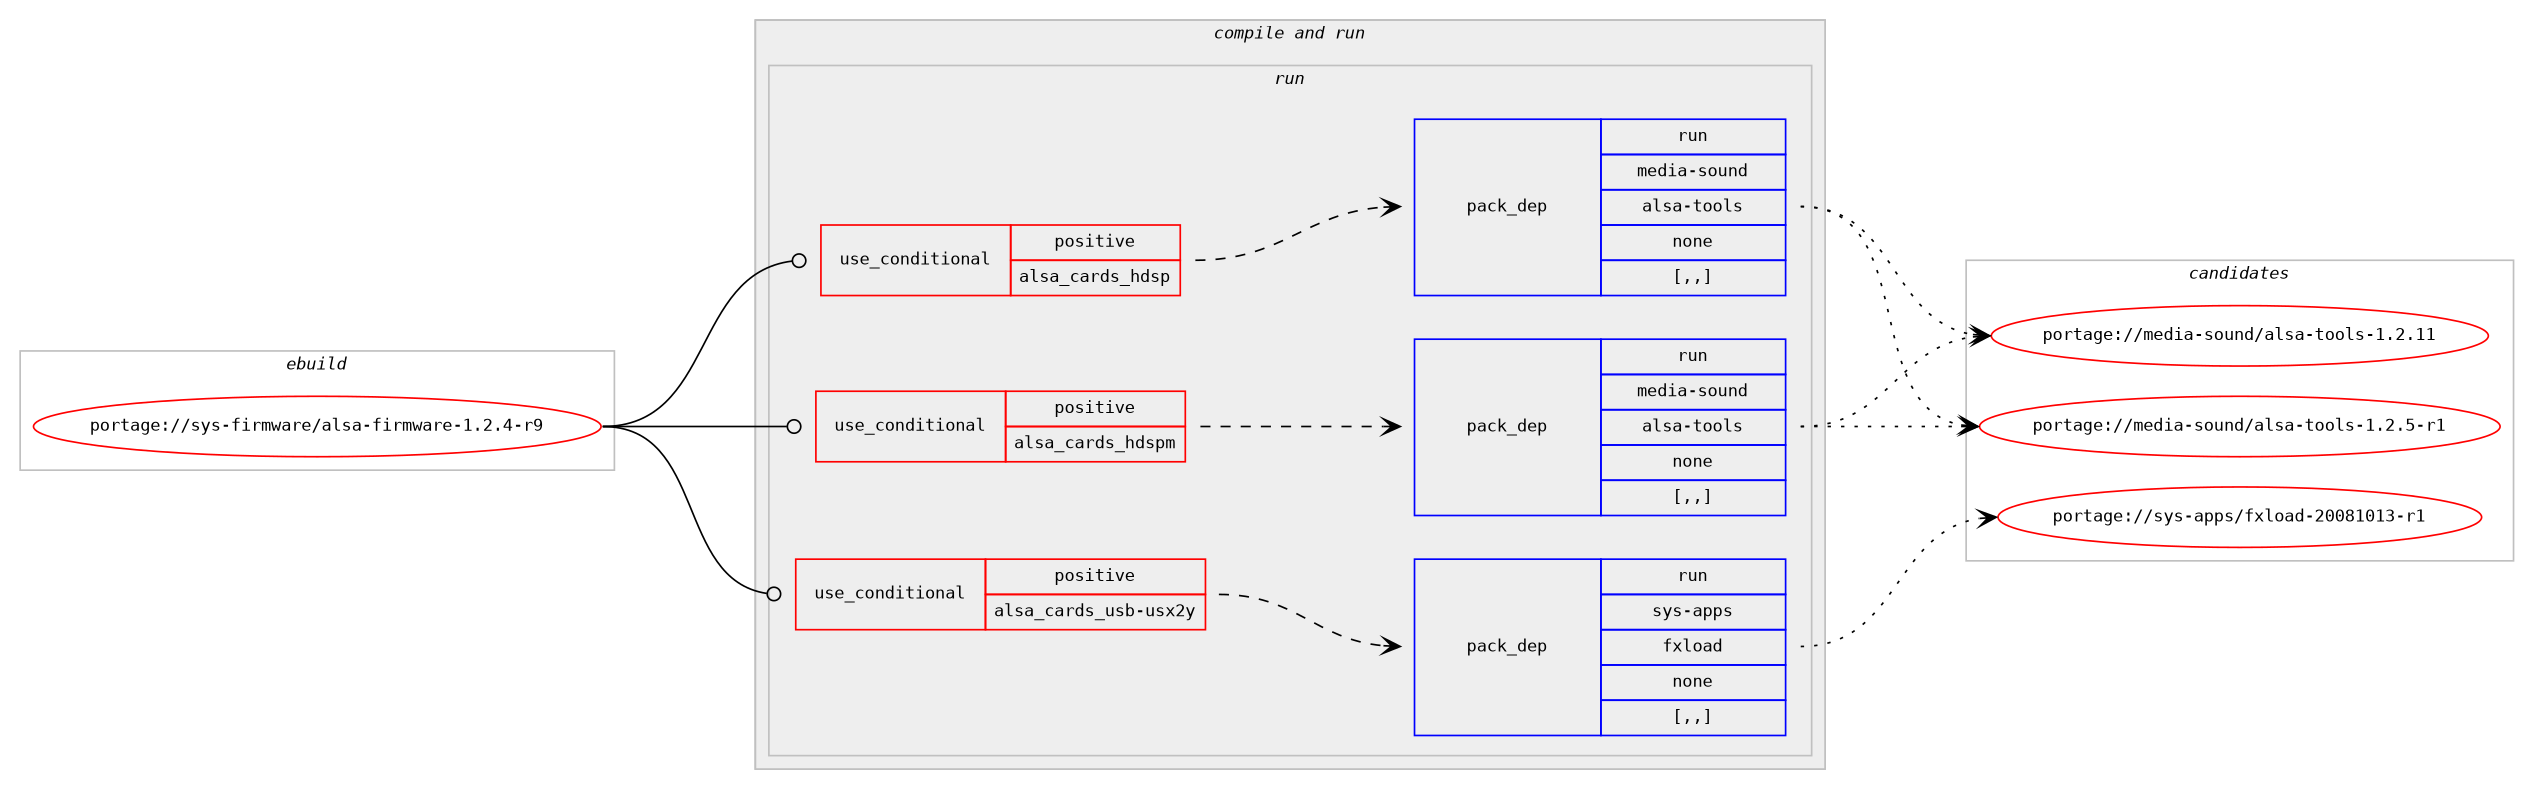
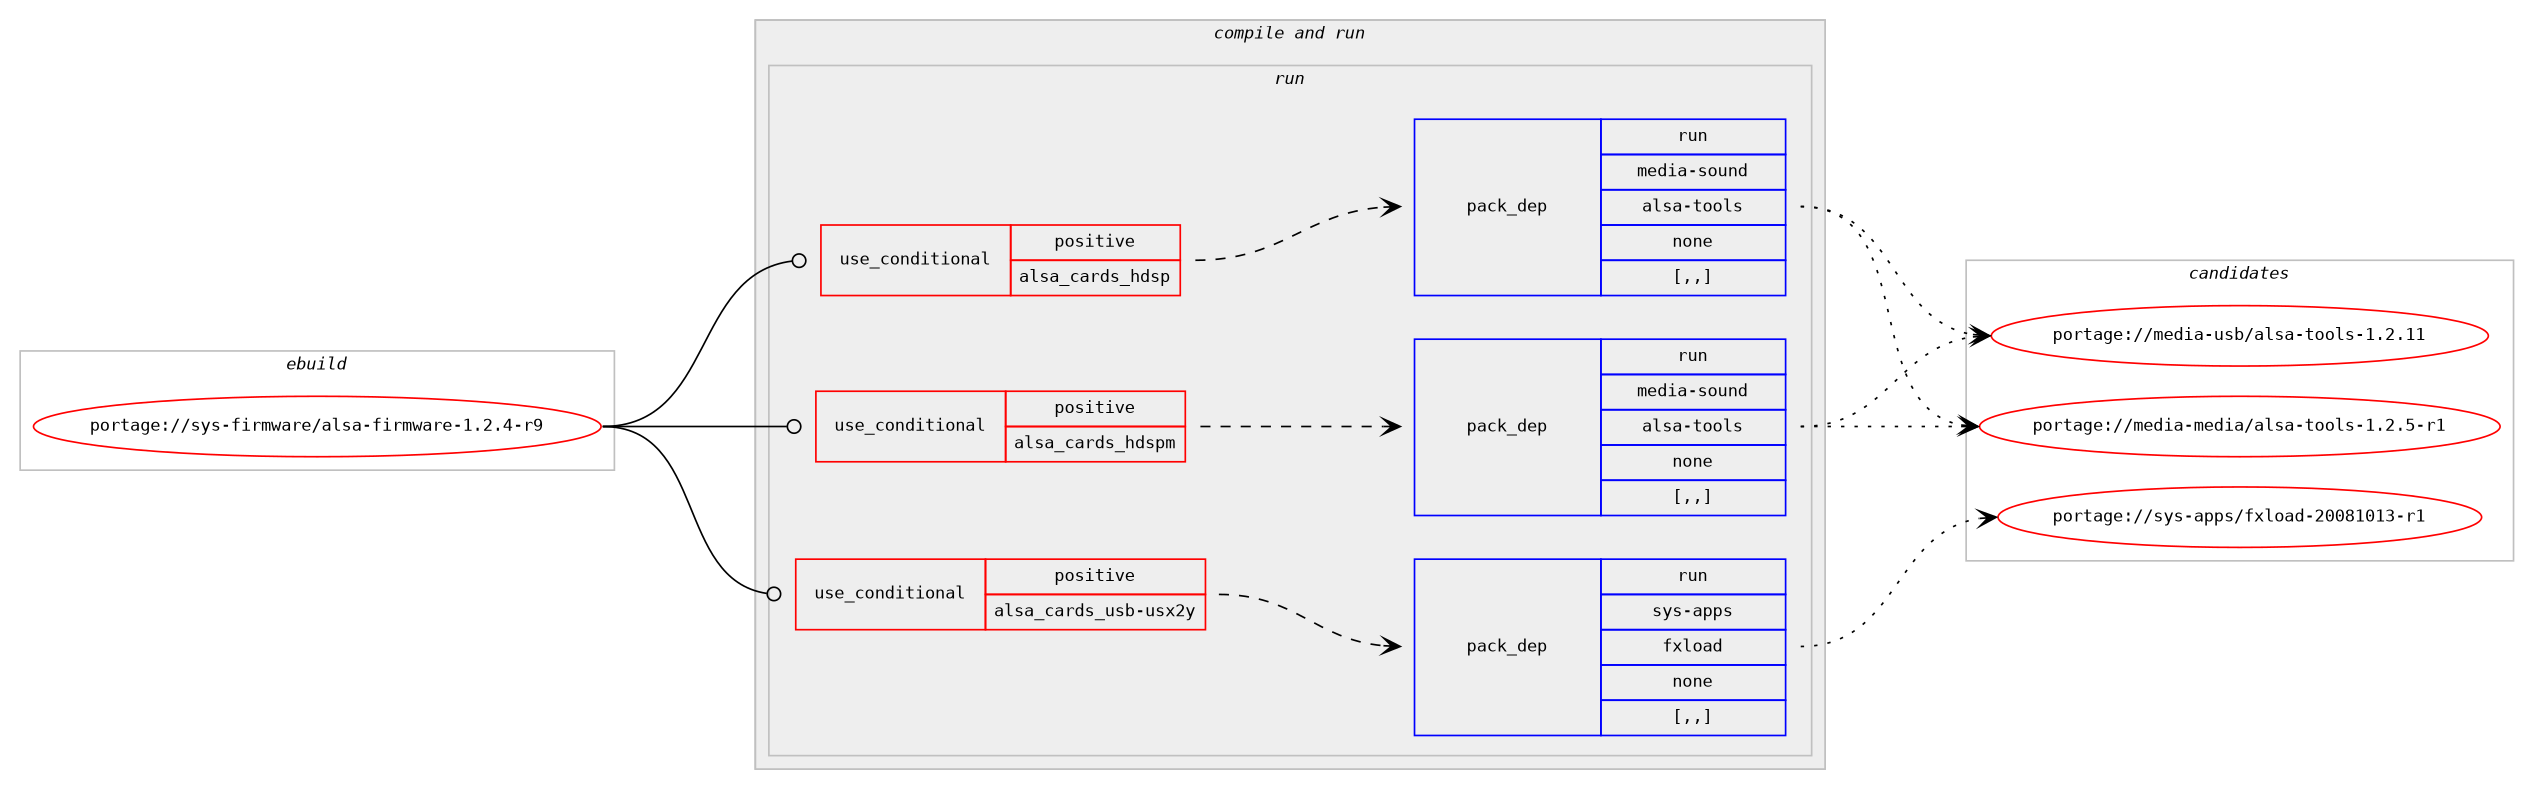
node "portage://media-sound/alsa-tools-1.2.11": label "portage://media-sound/alsa-tools-1.2.11" -> "portage://media-usb/alsa-tools-1.2.11"
node "portage://media-sound/alsa-tools-1.2.5-r1": label "portage://media-sound/alsa-tools-1.2.5-r1" -> "portage://media-media/alsa-tools-1.2.5-r1"
